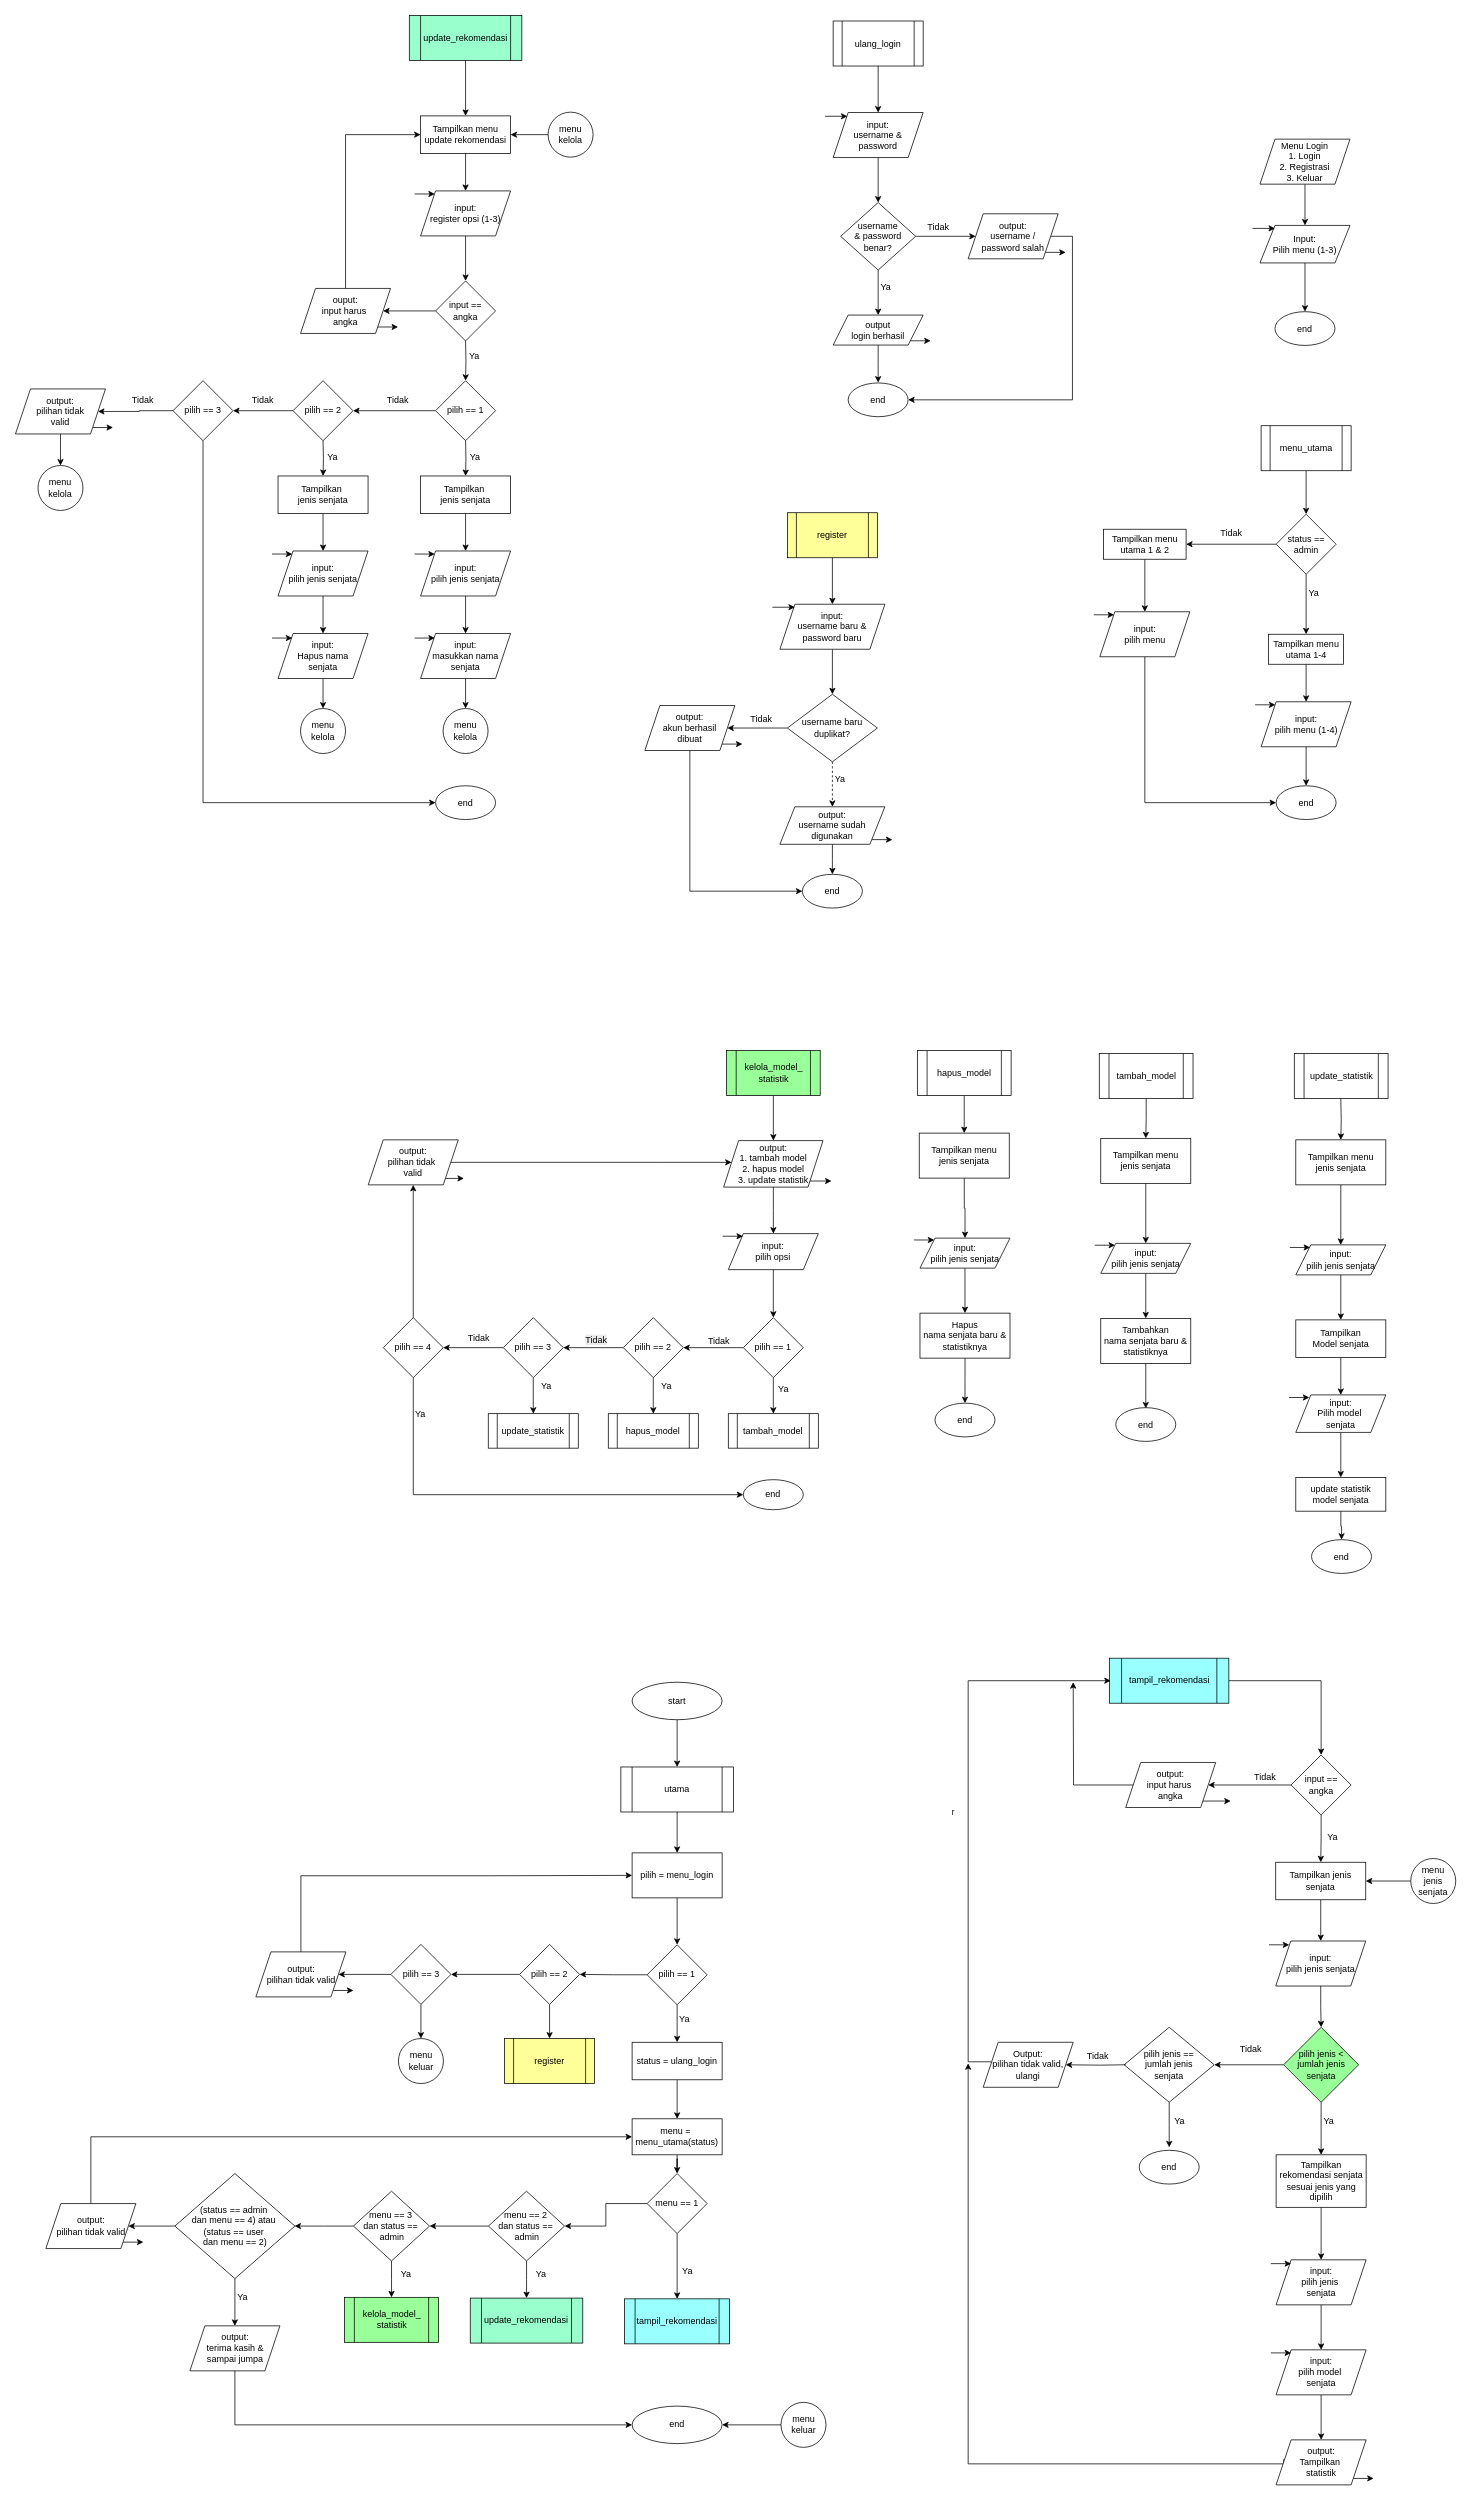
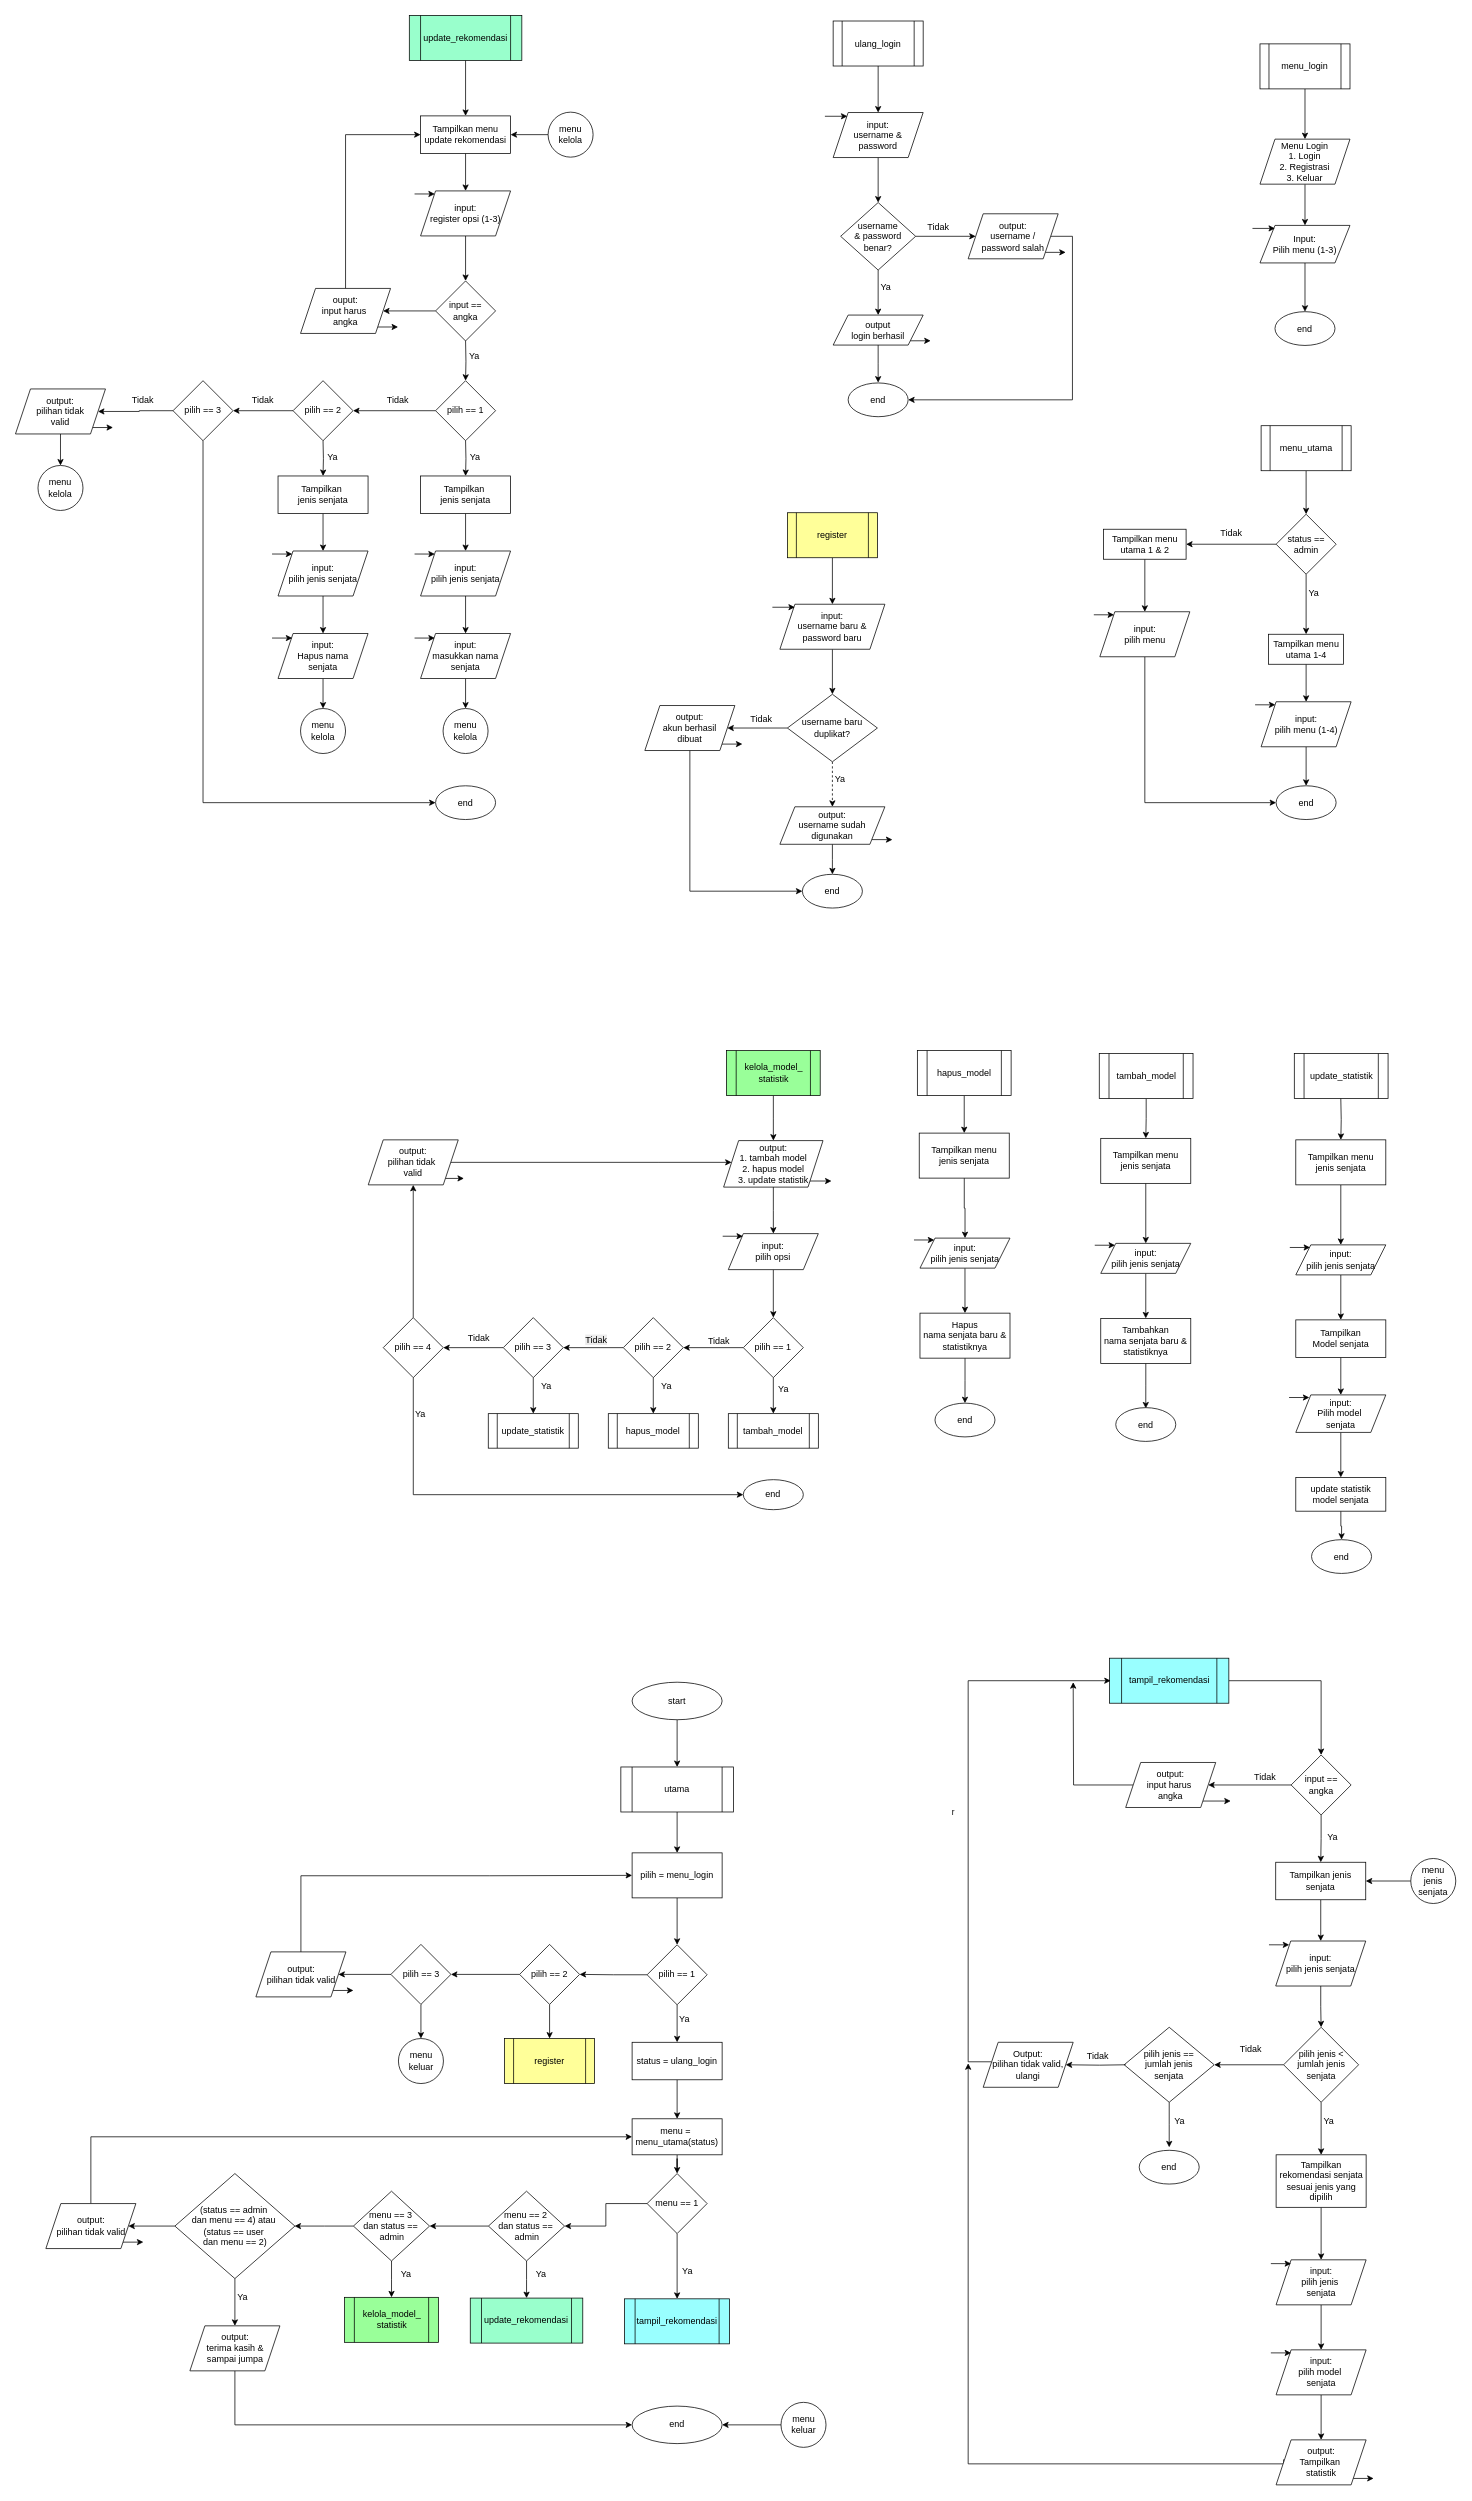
node "menu_login": added
edge "menu_login" -> "Menu Login 1. Login 2. Registrasi 3. Keluar": added
node "pilih jenis < jumlah jenis senjata": fillcolor #99ff99 -> #ffffff
